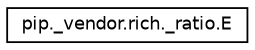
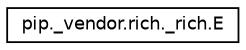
node "pip._vendor.rich._ratio.E": label "pip._vendor.rich._ratio.E" -> "pip._vendor.rich._rich.E"
